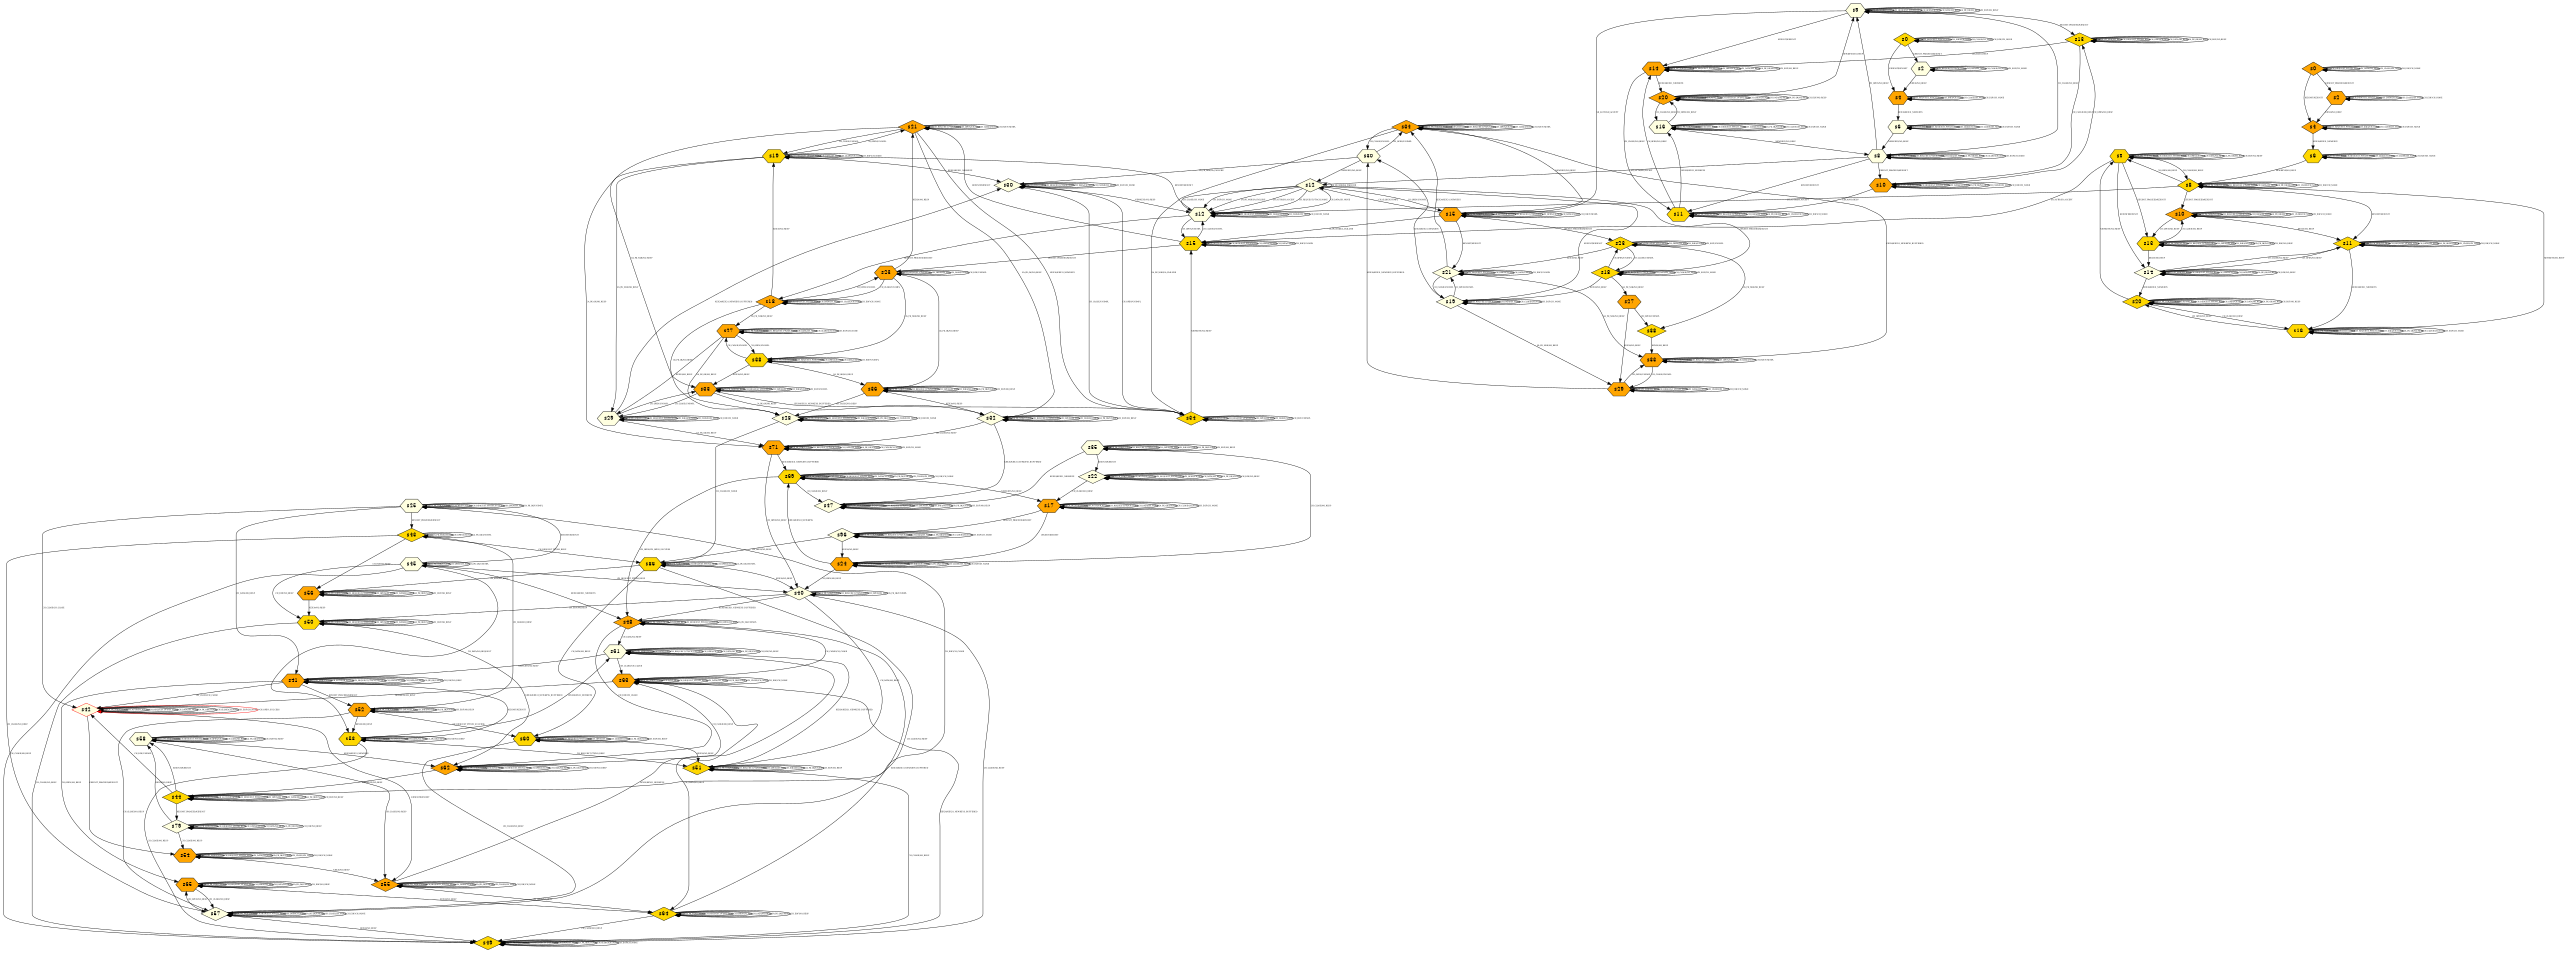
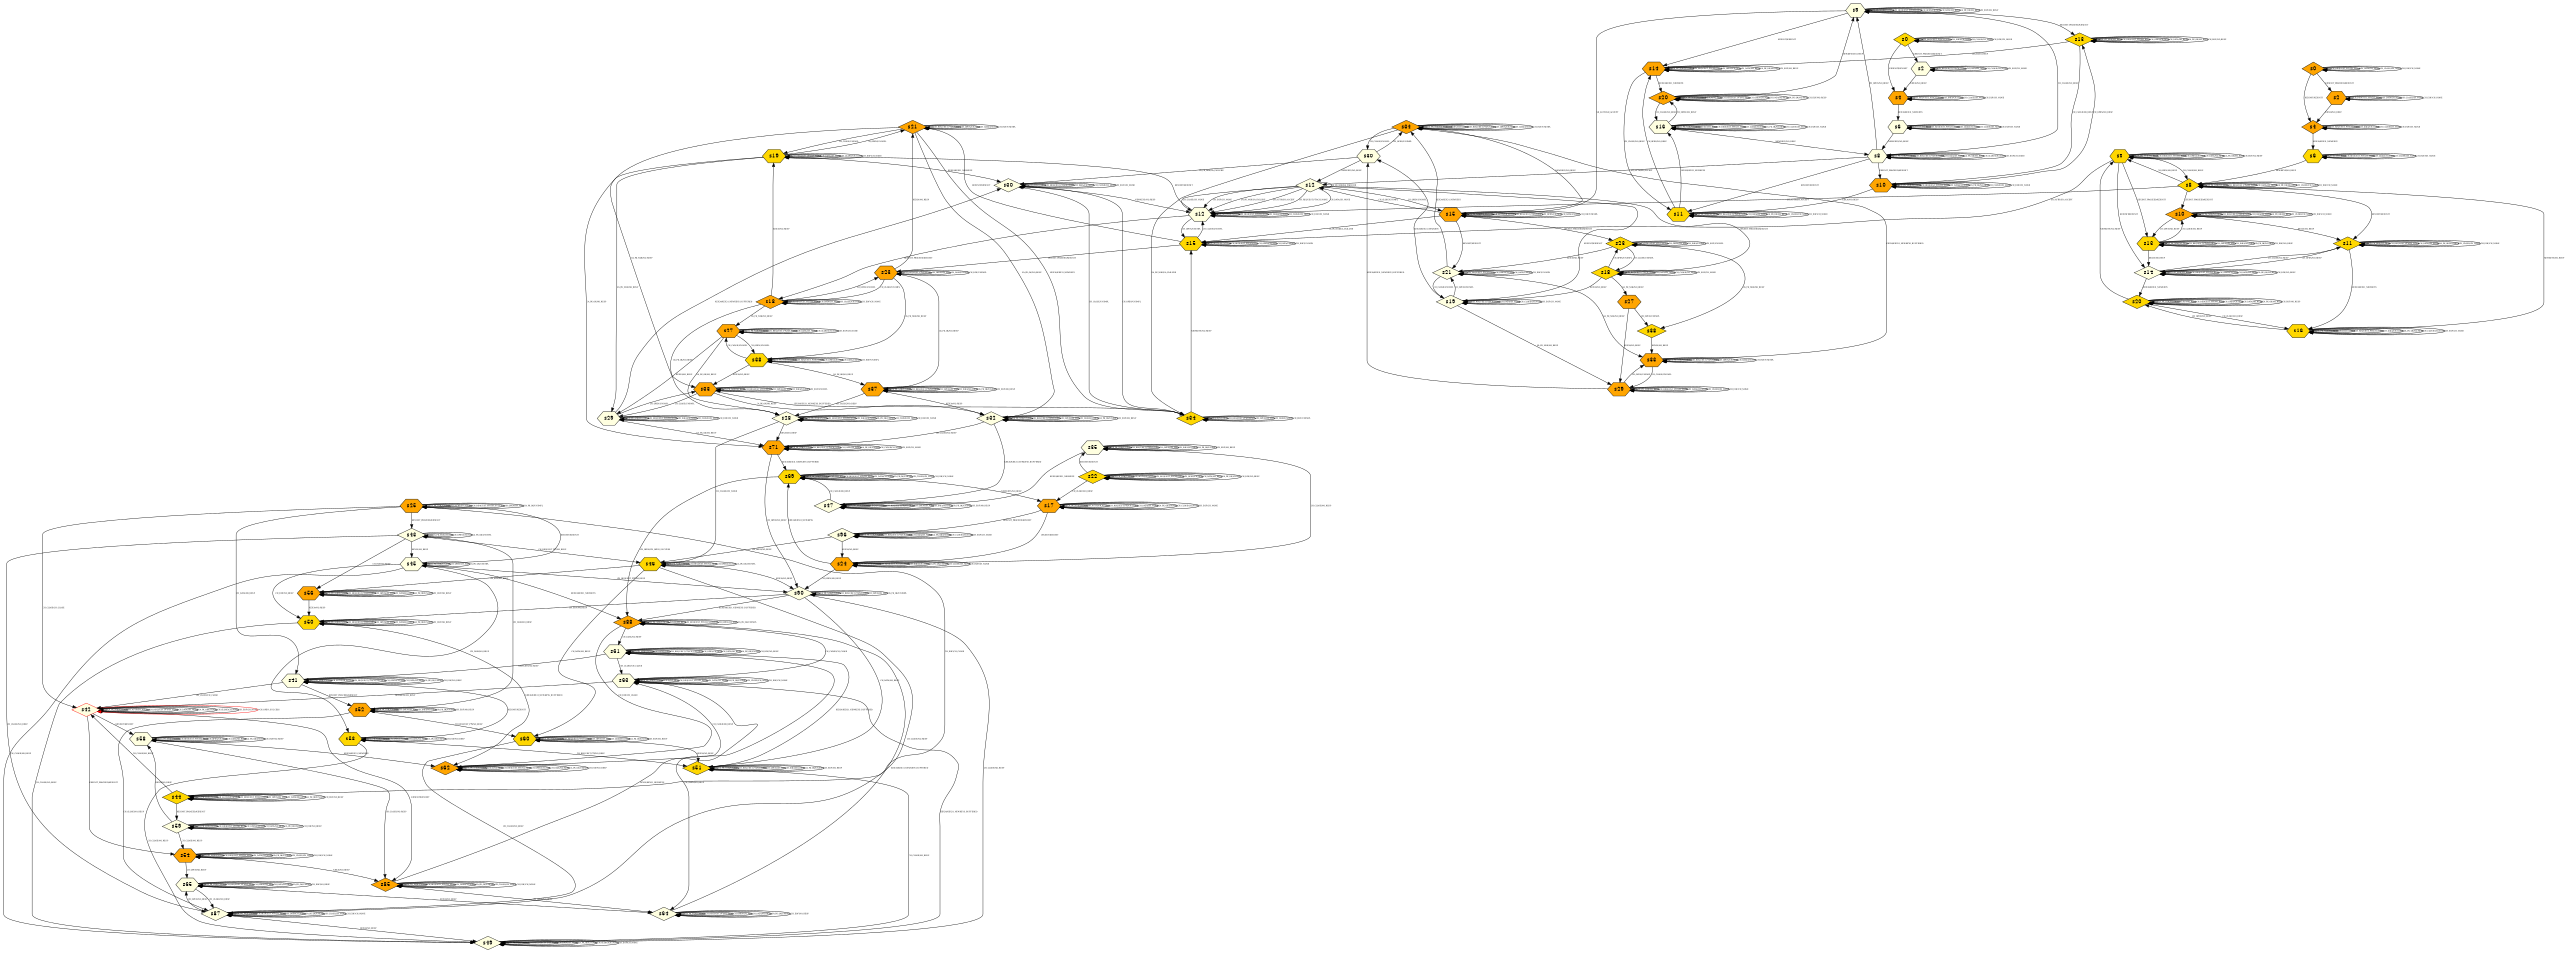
node "s36": label "s36" -> "s37"
edge "s28" -> "s71": added, label "KEX30/NO_RESP"
edge "s35" -> "s22": reversed
node "s22": fillcolor lightyellow -> gold
edge "s69" -> "s47": reversed
node "s25": fillcolor lightyellow -> orange
node "s43": fillcolor gold -> lightyellow
edge "s43" -> "s45": added, label "KEX30/NO_RESP"
node "s86": label "s86" -> "s46"
node "s40": label "s40" -> "s90"
node "s48": label "s48" -> "s88"
edge "s45" -> "s53": label "CH_DATA/NO_REQUEST" -> "CH_DATA/NO_RESP"
node "s41": fillcolor orange -> lightyellow
node "s63": fillcolor orange -> lightyellow
edge "s41" -> "s65": now "s54" -> "s65"
edge "s52" -> "s53": removed, label "KEX30/NO_RESP"
edge "s53" -> "s61": removed, label "KEX30/KEX31_NEWKEYS"
edge "s52" -> "s60": label "CH_REQUEST_PTY/CH_SUCCESS" -> "CH_REQUEST_PTY/NO_RESP"
edge "s44" -> "s42": label "CH_EOF/UNIMPL" -> "CH_CLOSE/NO_RESP"
edge "s44" -> "s58": now "s42" -> "s58"
edge "s62" -> "s44": removed, label "NEWKEYS/NO_RESP"
node "s79": label "s79" -> "s59"
node "s65": fillcolor orange -> lightyellow
node "s55": label "s55" -> "s85"
node "s57": label "s57" -> "s87"
node "s64": fillcolor gold -> lightyellow
edge "s64" -> "s49": removed, label "CH_CLOSE/NO_RESP"
node "s49": fillcolor gold -> lightyellow
